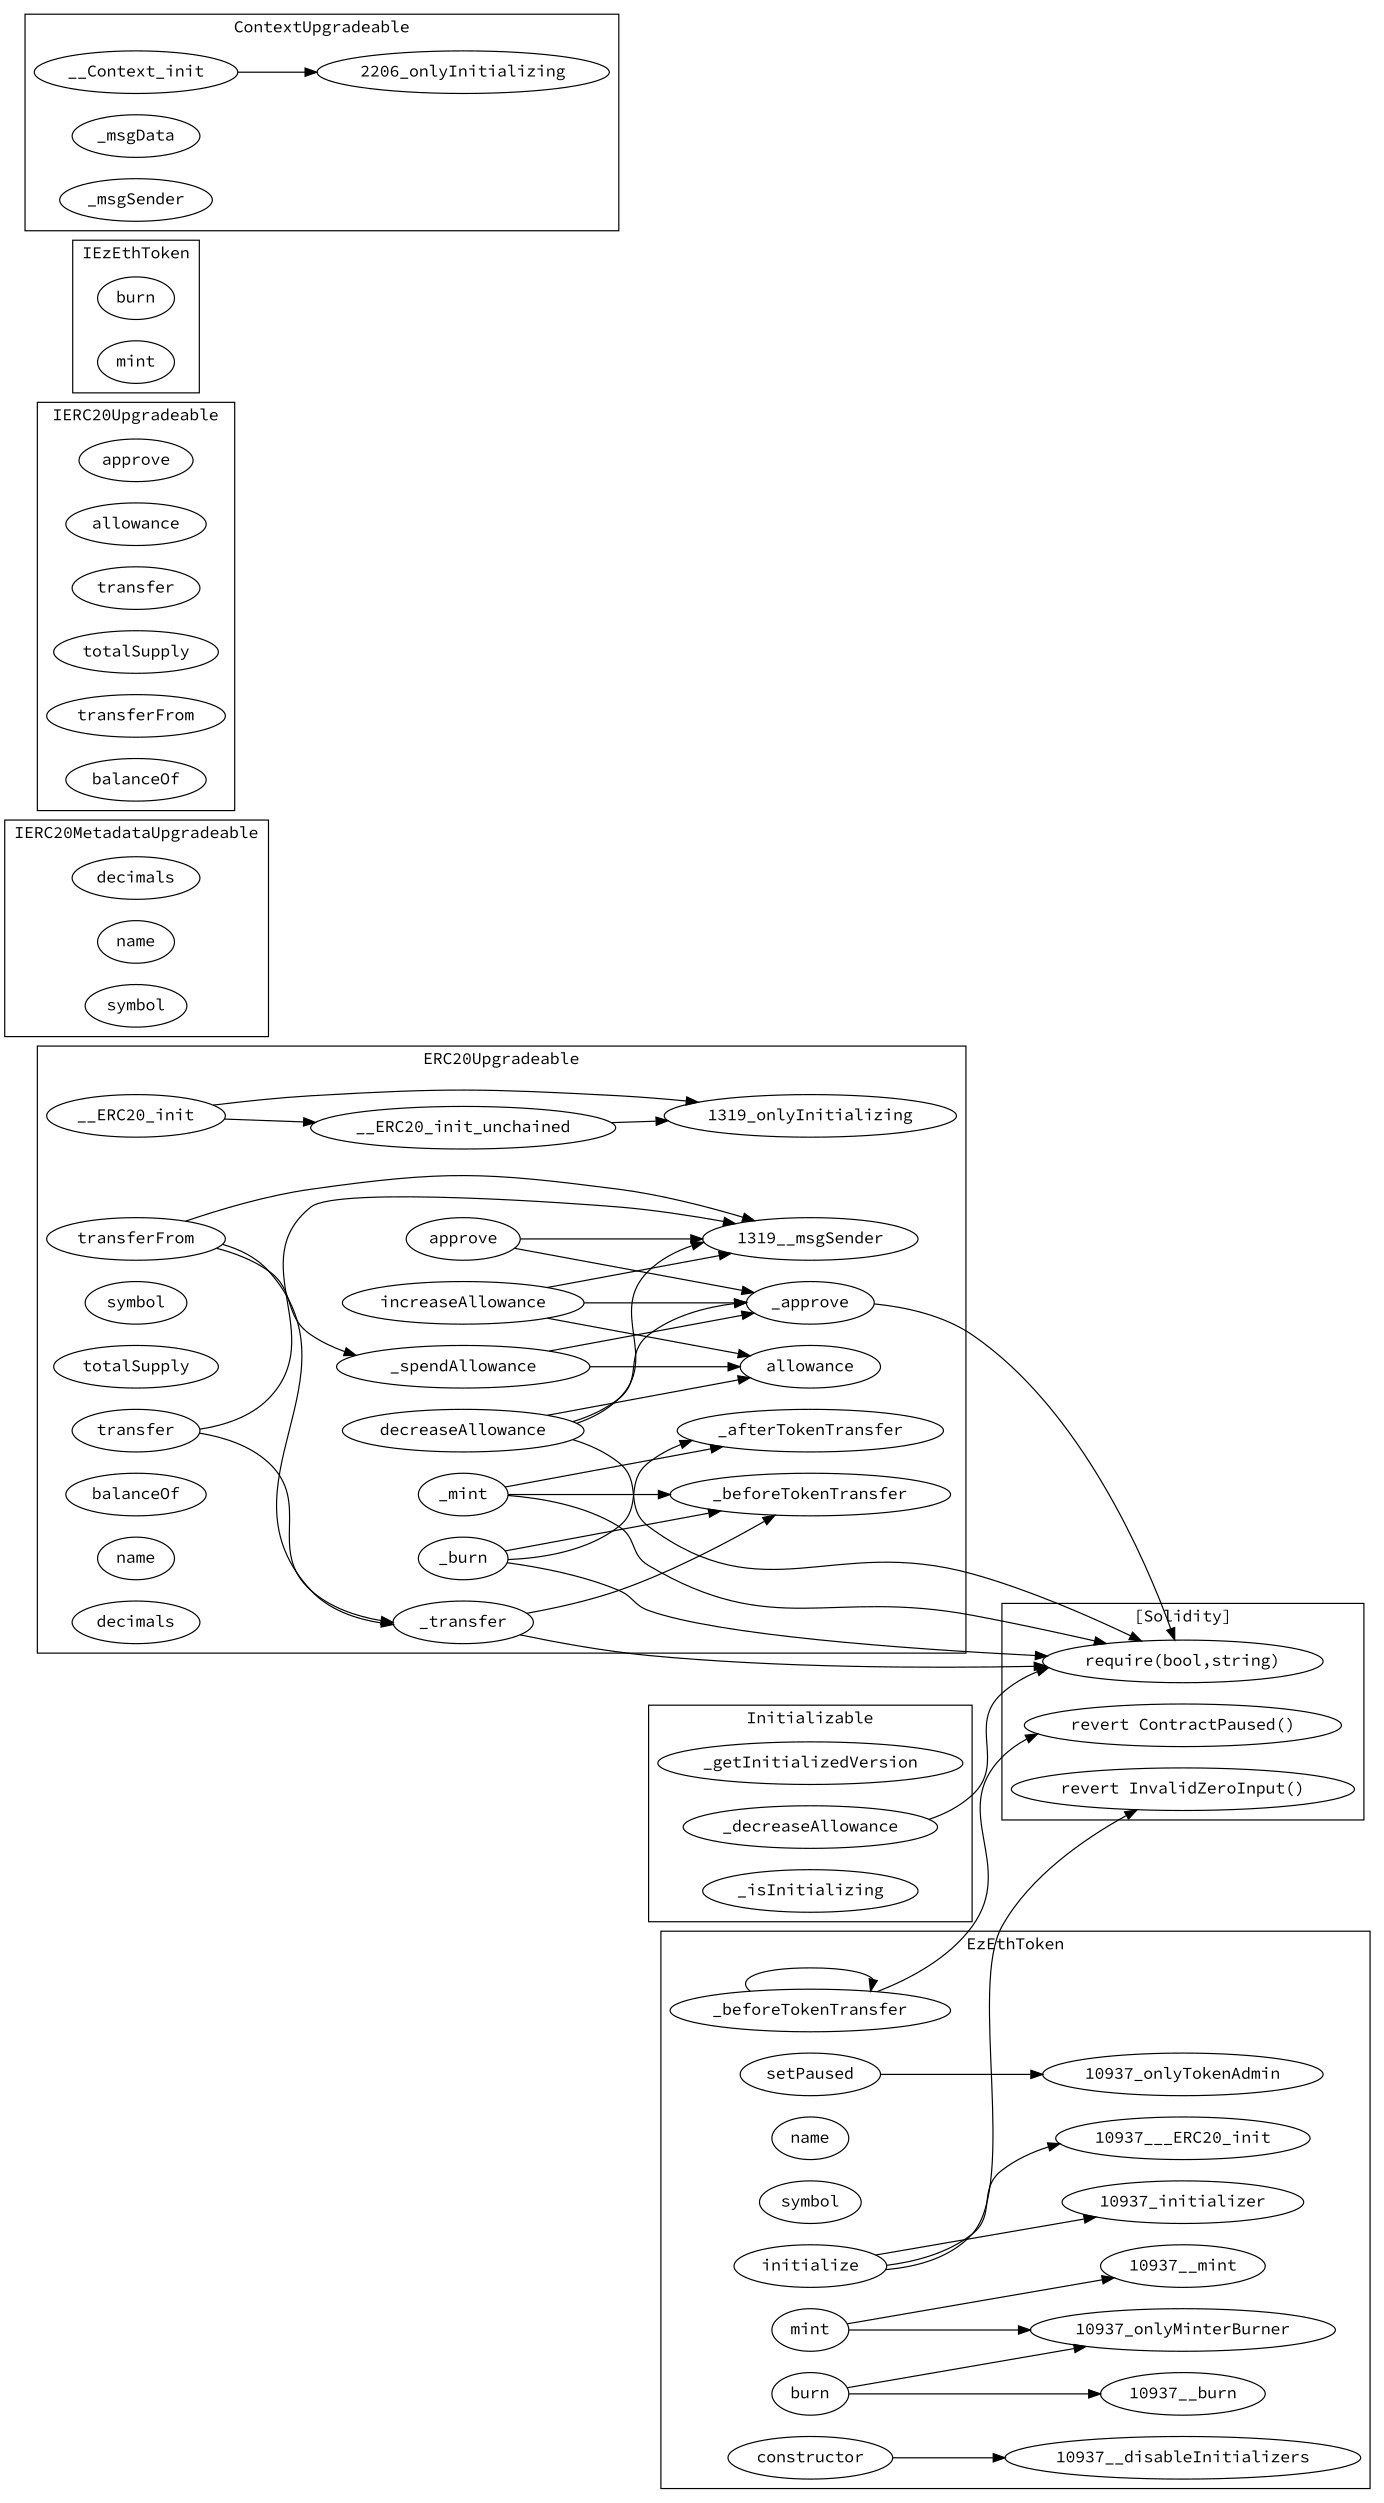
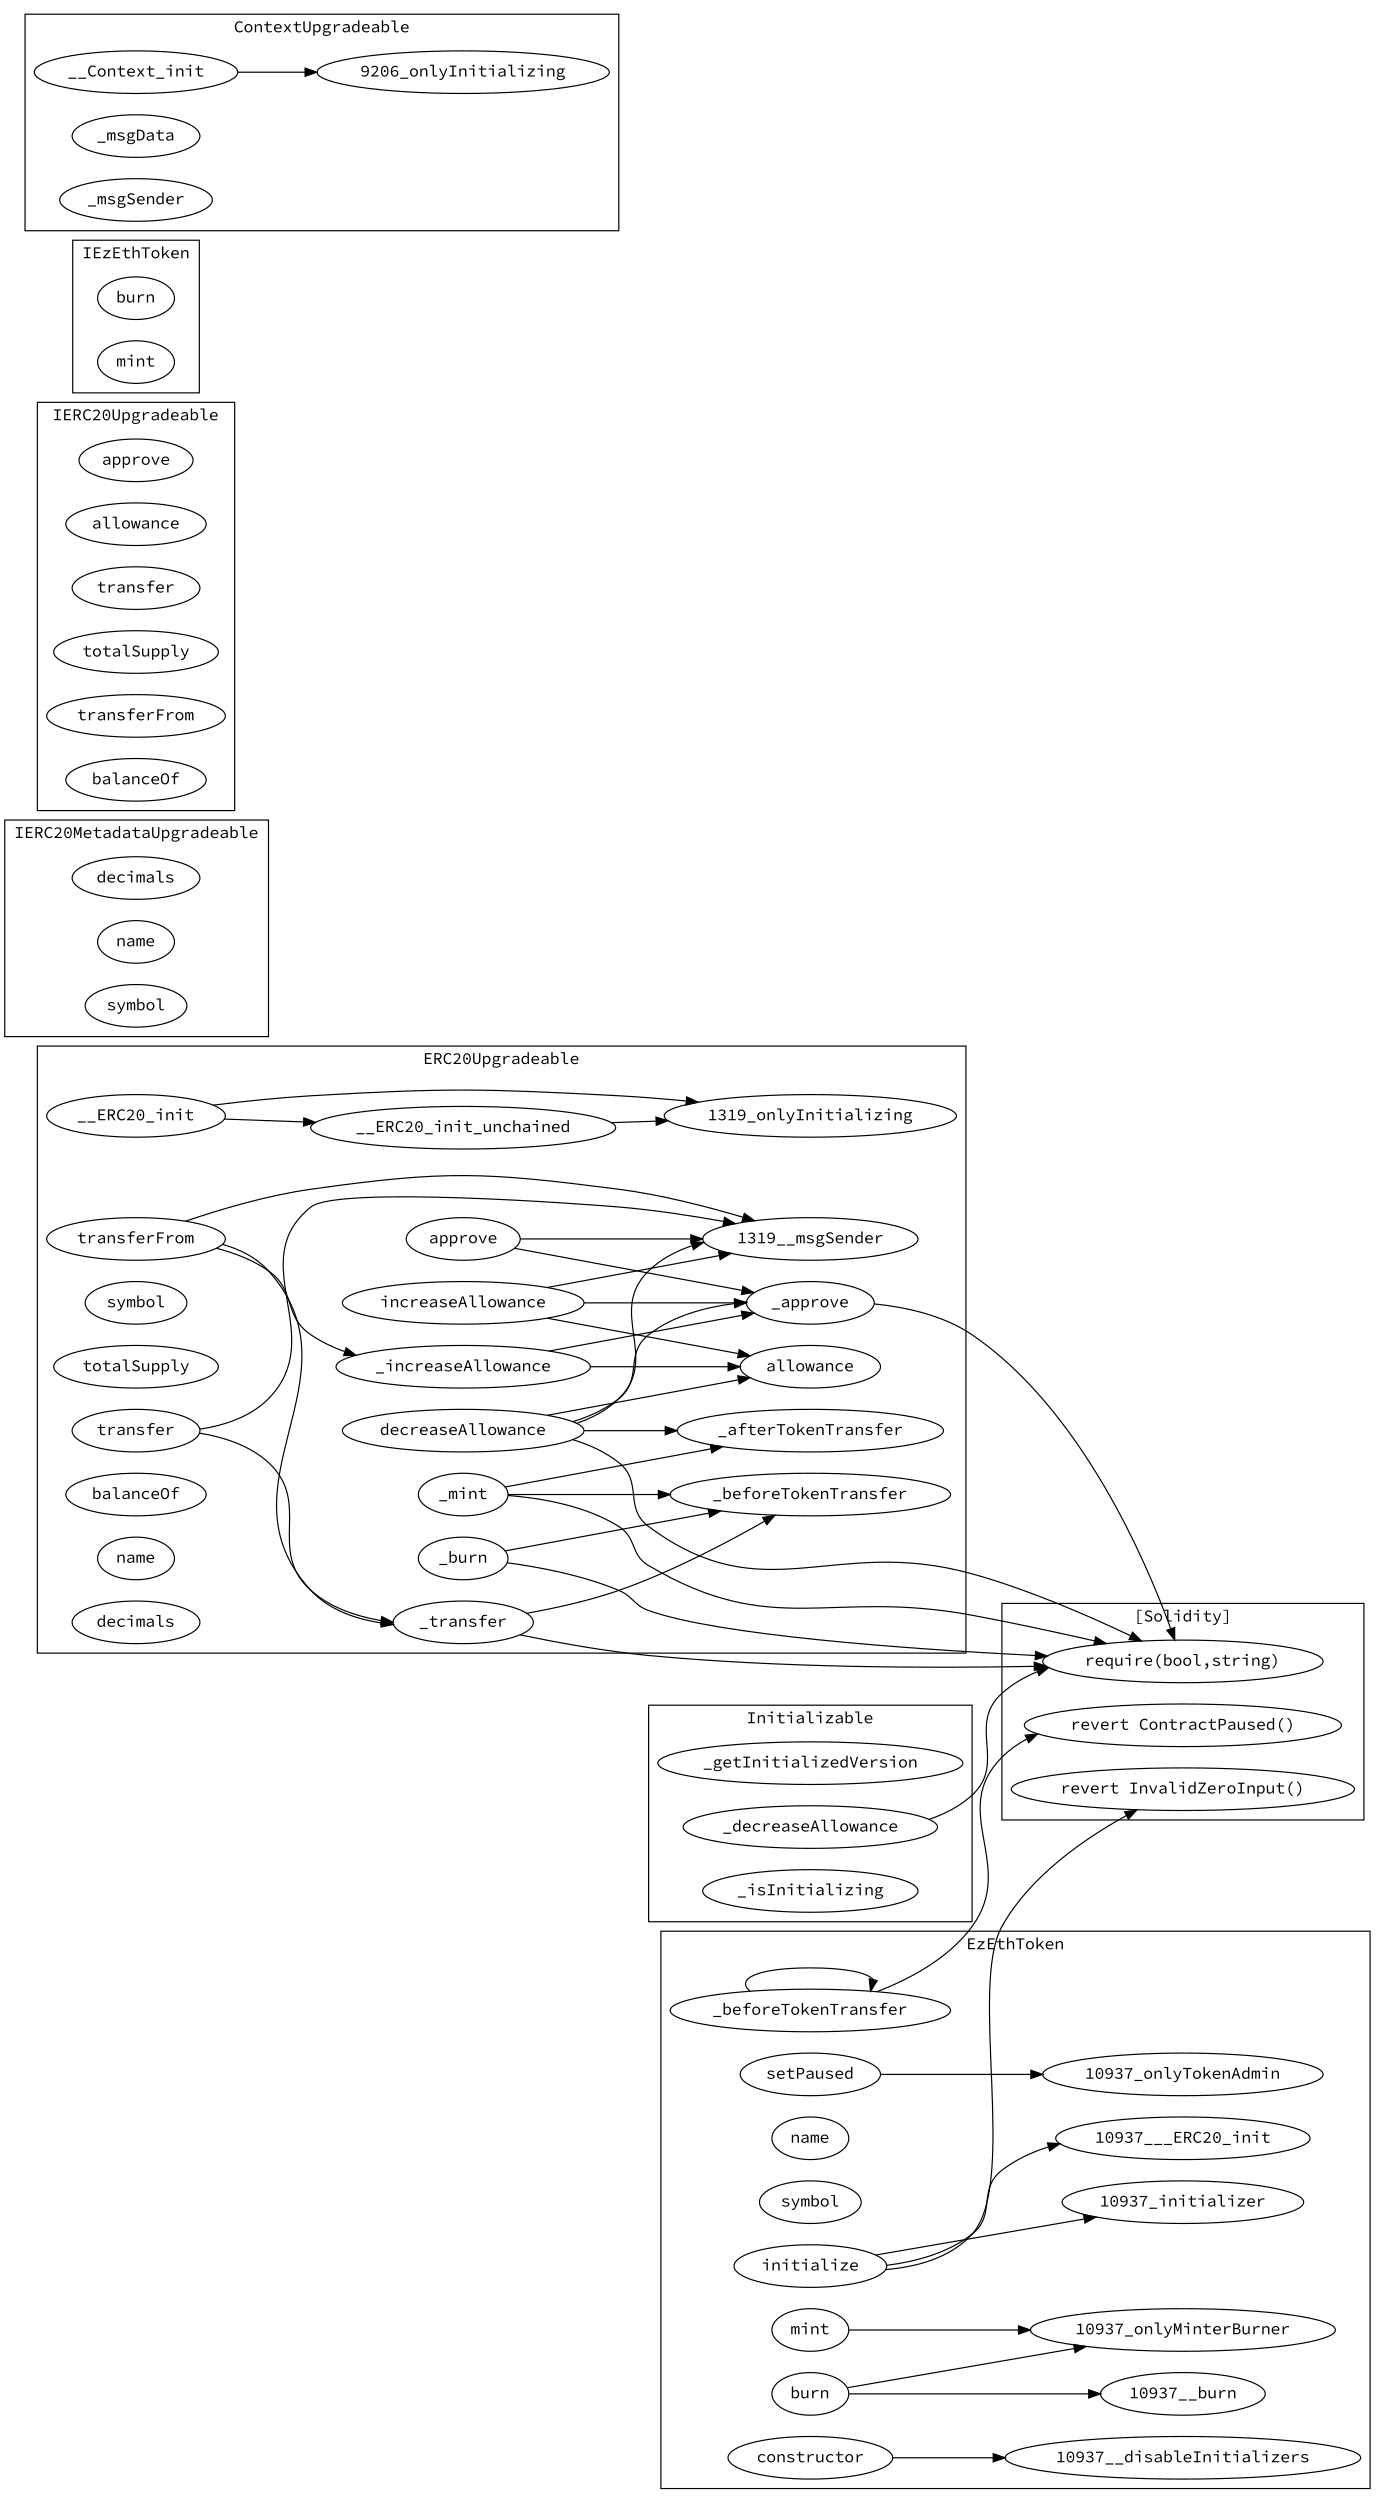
node "2206_onlyInitializing": label "2206_onlyInitializing" -> "9206_onlyInitializing"
node "_spendAllowance": label "_spendAllowance" -> "_increaseAllowance"
edge "_burn" -> "_afterTokenTransfer": now "decreaseAllowance" -> "_afterTokenTransfer"
node "10937__mint": removed
